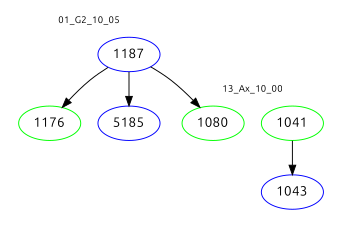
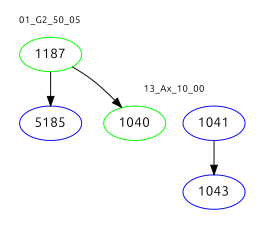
cluster "01_G2_10_05": label "01_G2_10_05" -> "01_G2_50_05"
node "1187": color blue -> green
node "1176": removed
node "1080": label "1080" -> "1040"
node "1041": color green -> blue
